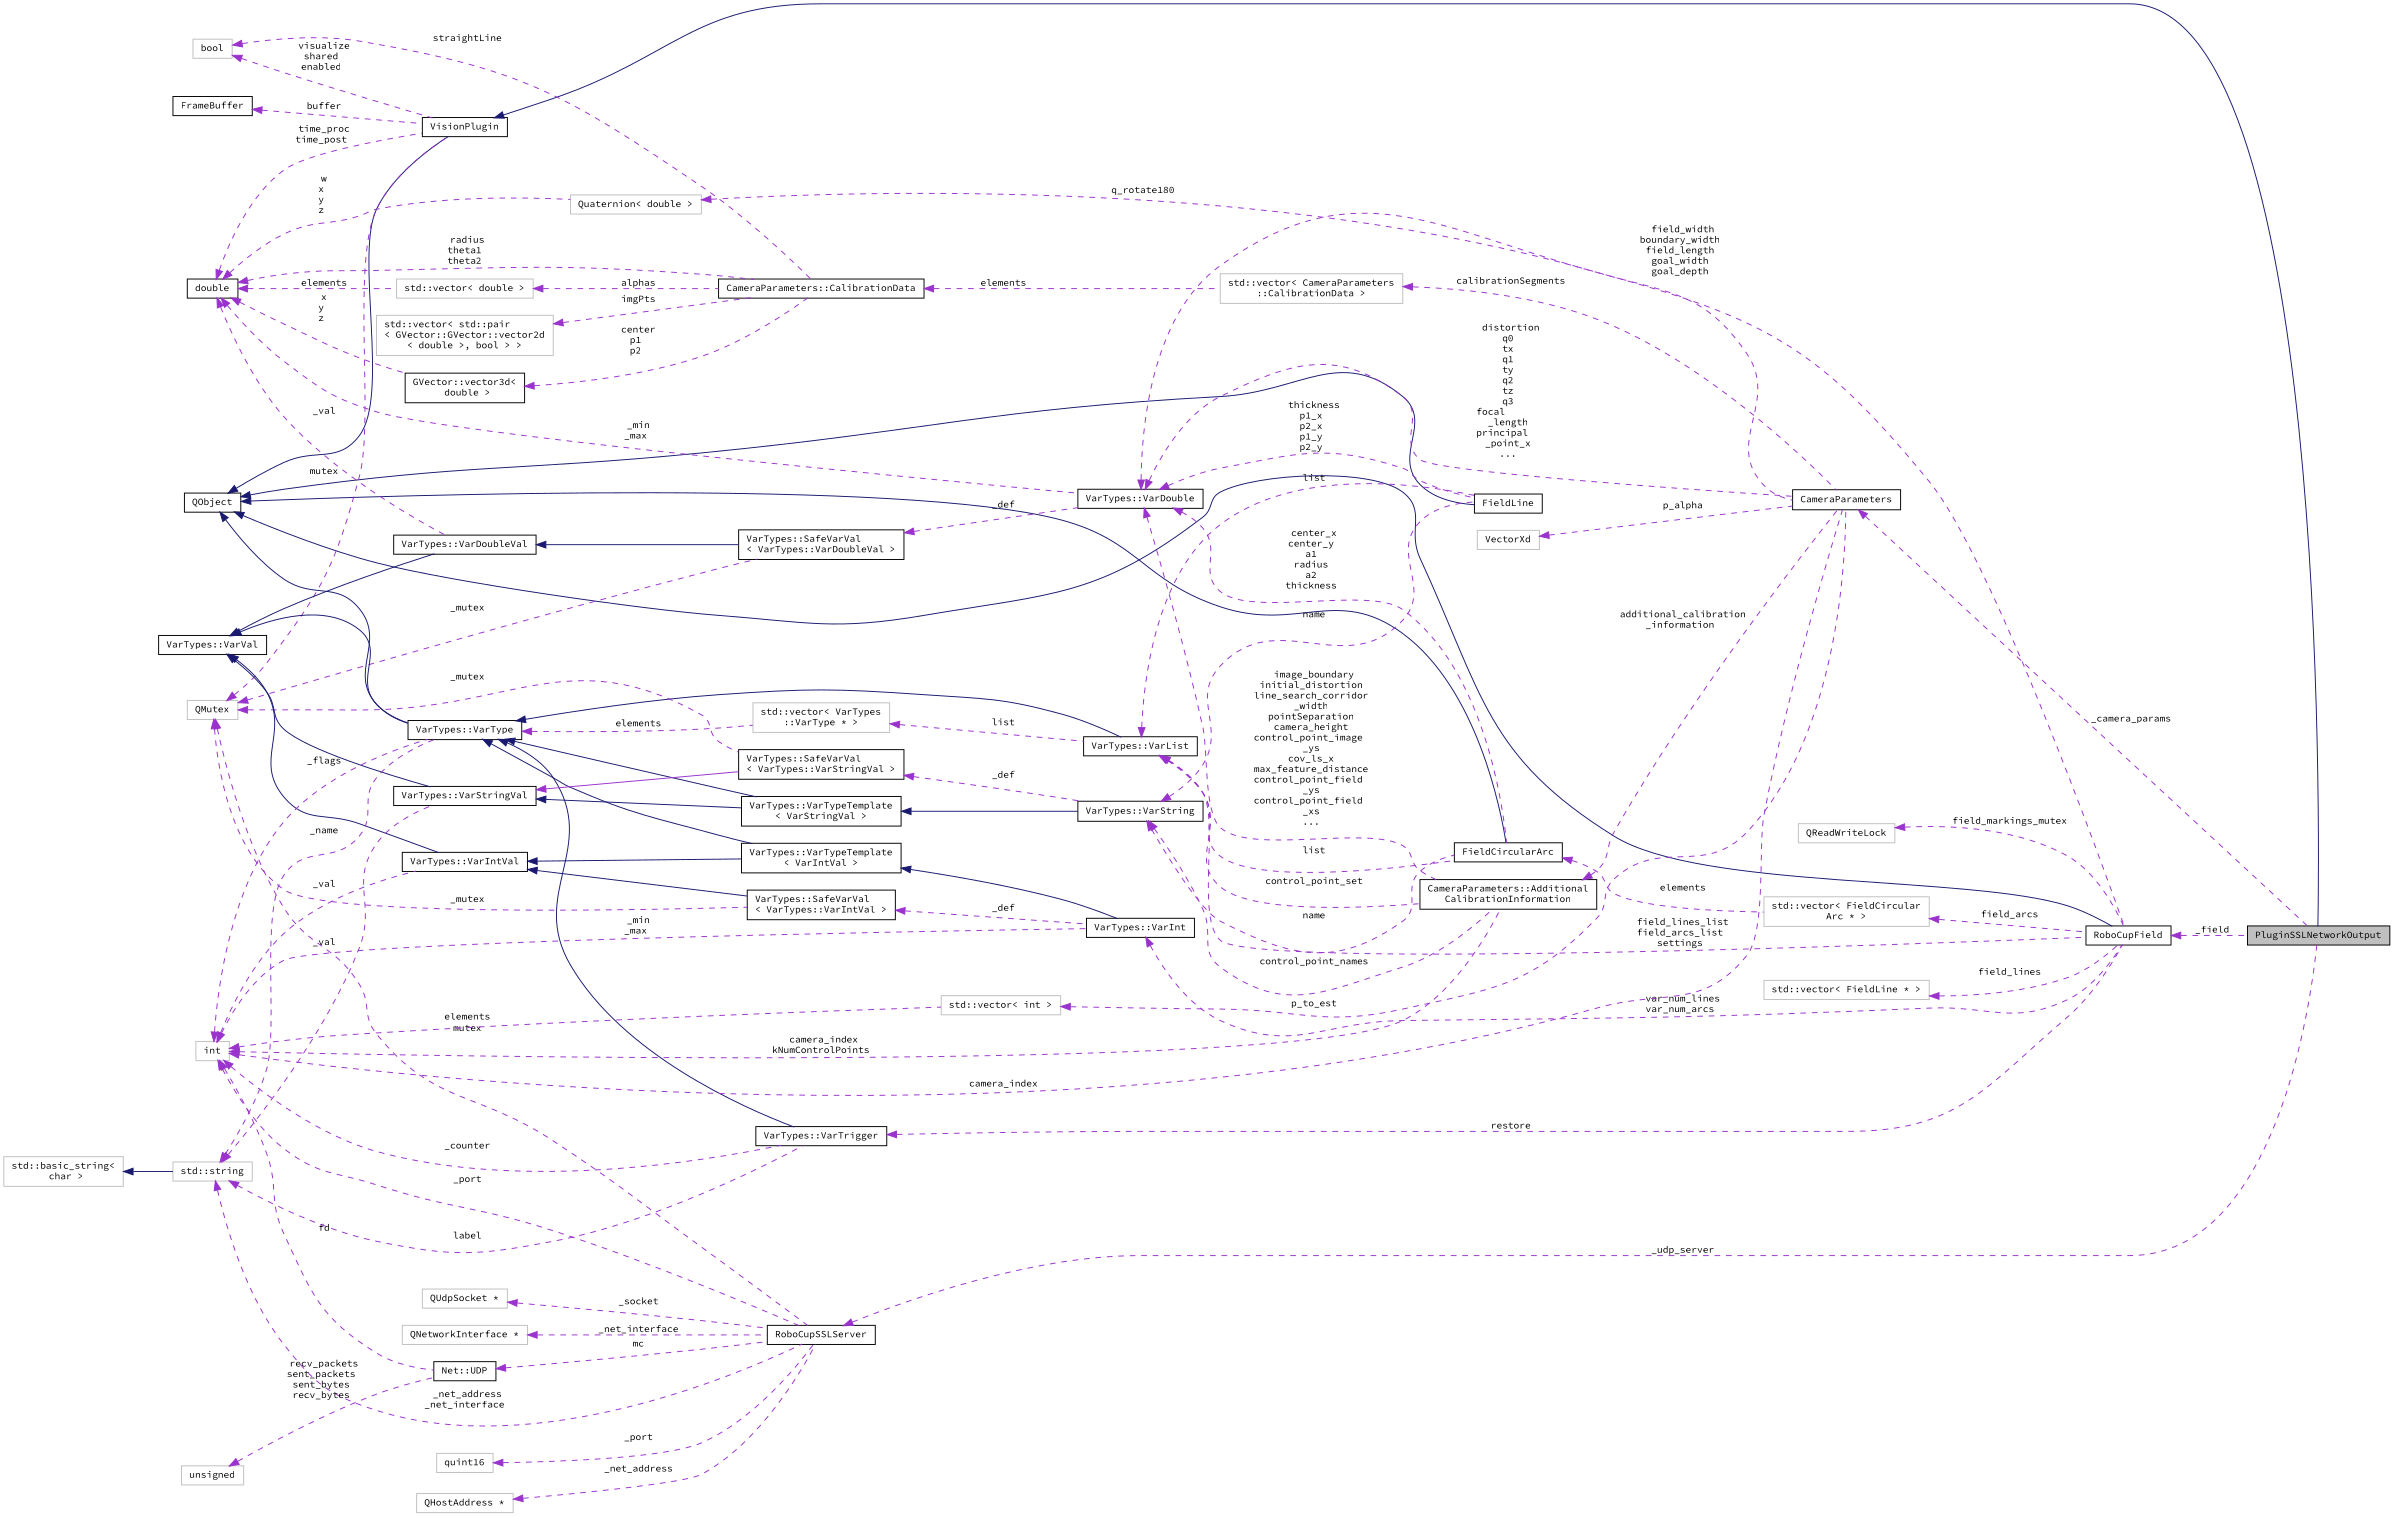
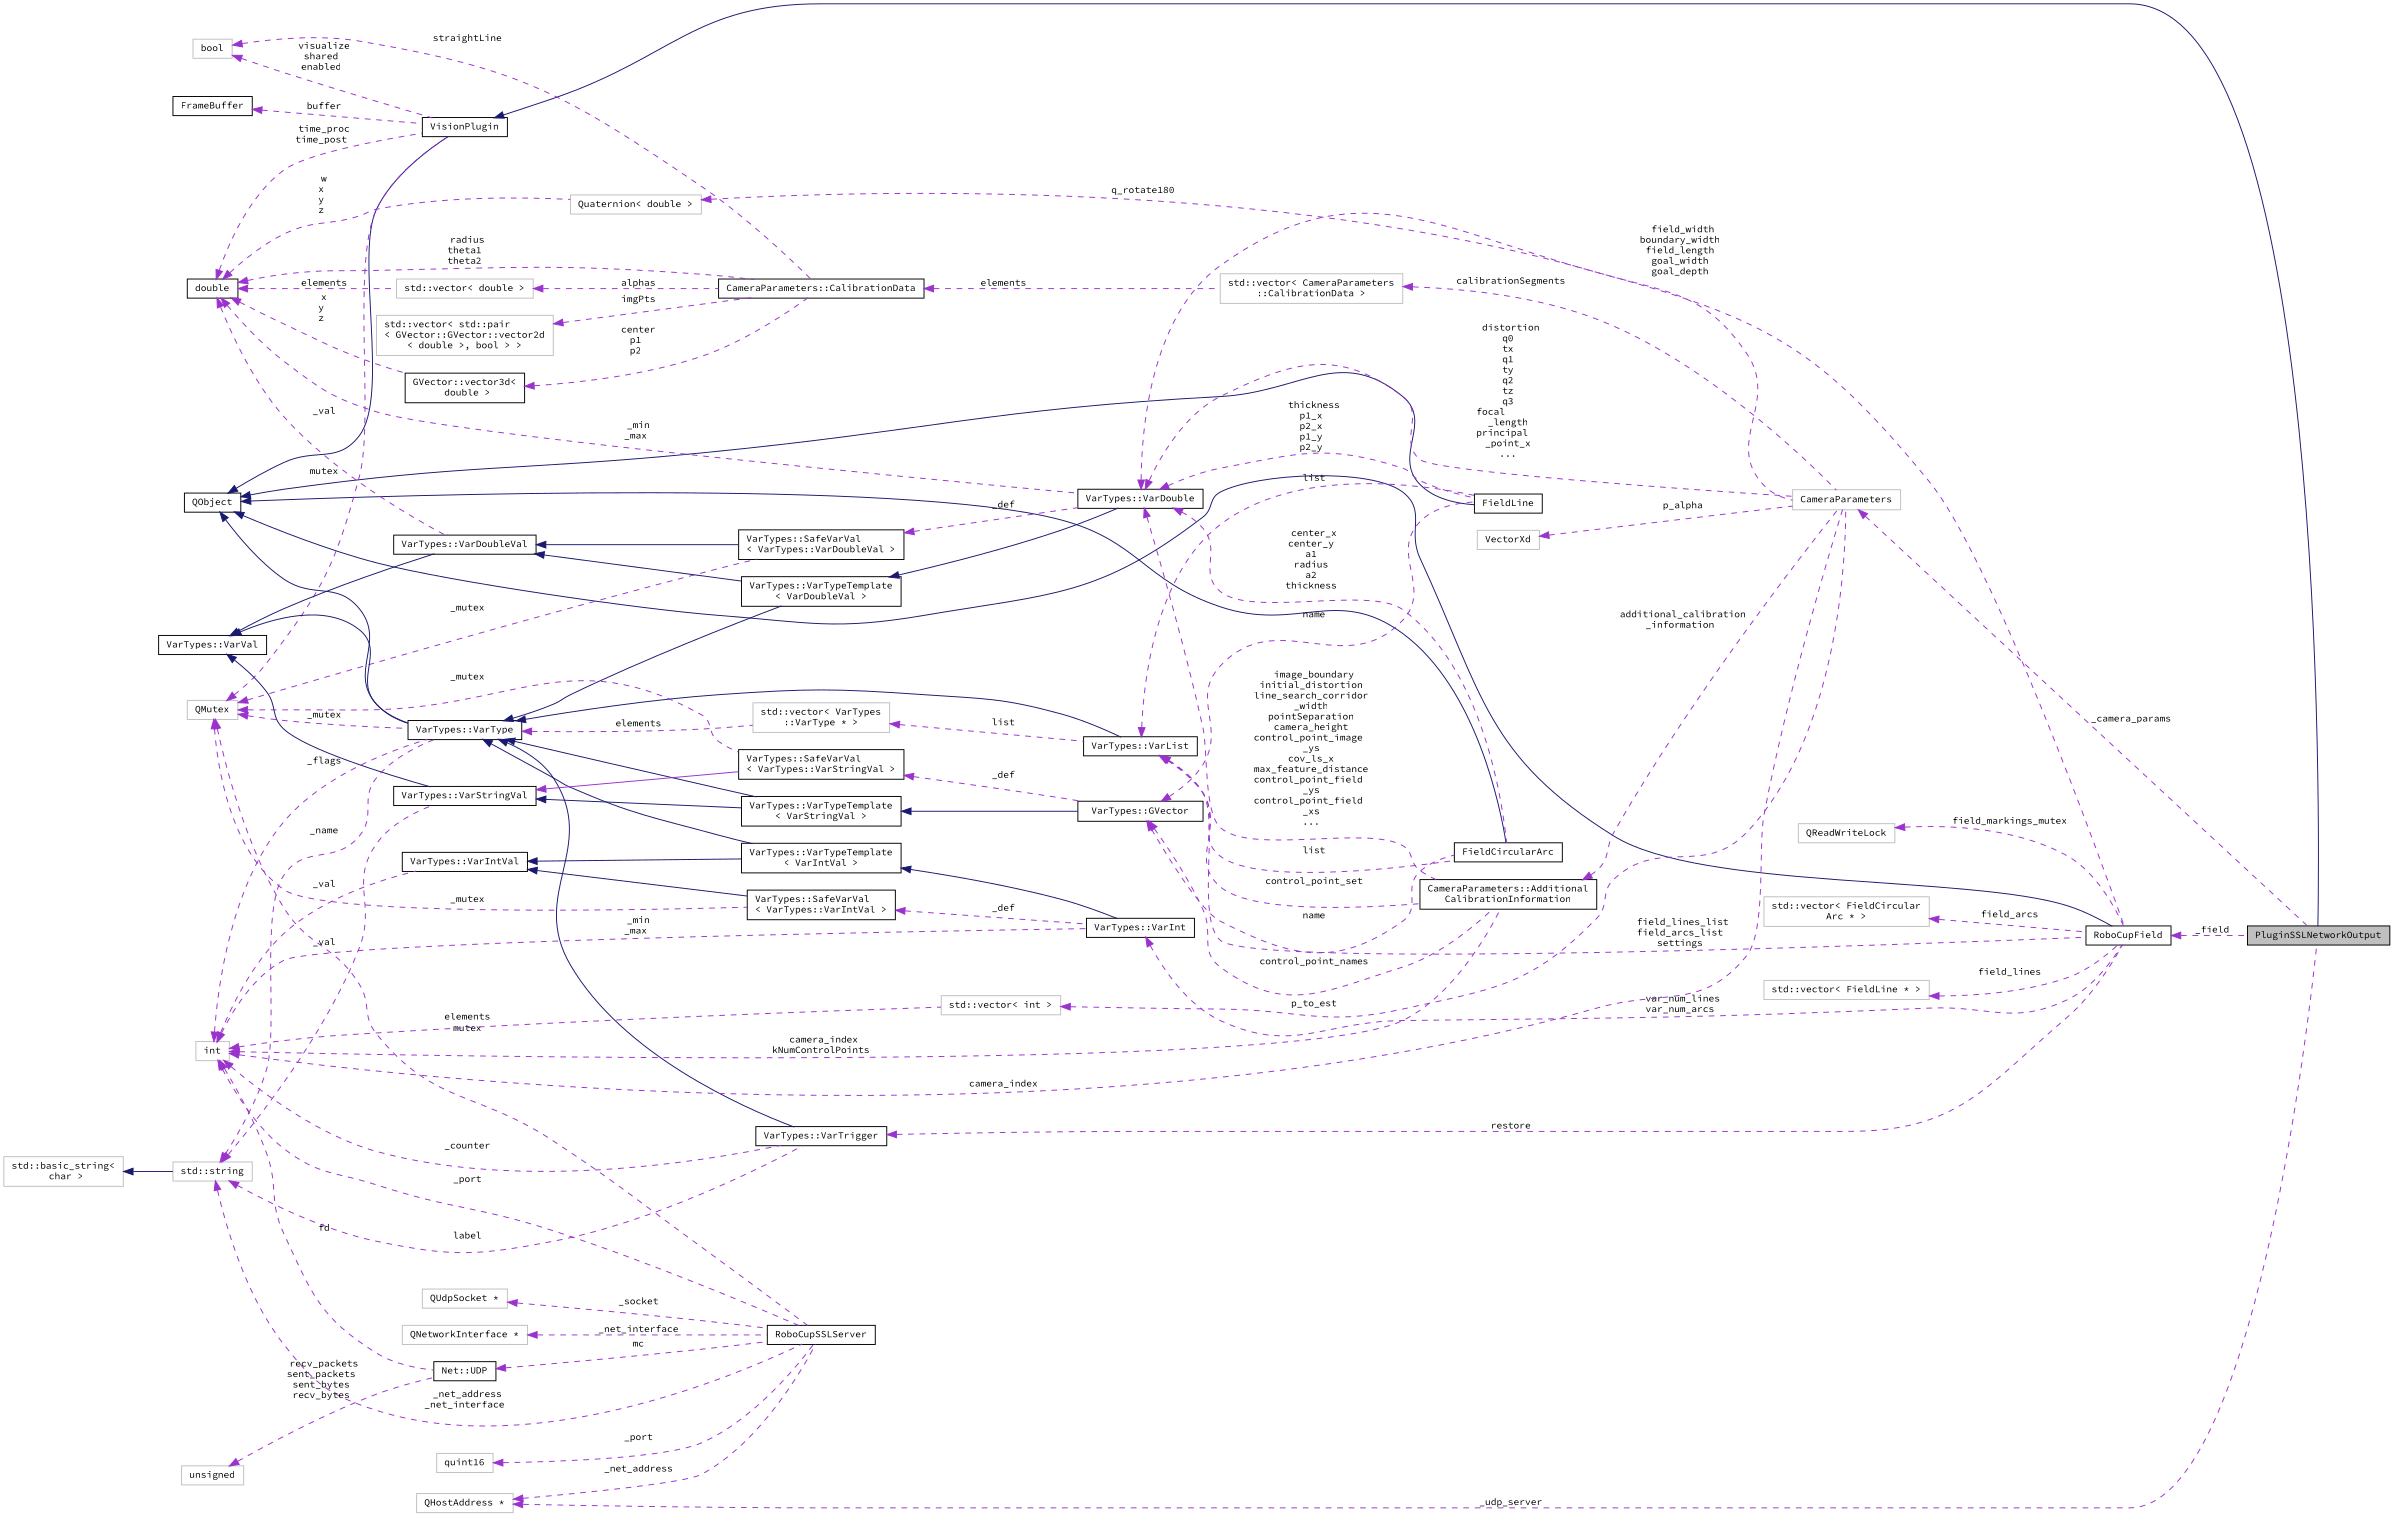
node "CameraParameters": color black -> grey75
node "VarTypes::VarTypeTemplate < VarDoubleVal >": added
edge "VarTypes::VarType" -> "QMutex": added, label "_mutex"
edge "VarTypes::VarIntVal" -> "VarTypes::VarVal": removed
node "VarTypes::VarString": label "VarTypes::VarString" -> "VarTypes::GVector"
edge "std::vector< FieldCircular Arc * >" -> "FieldCircularArc": removed, label "elements"
edge "PluginSSLNetworkOutput" -> "RoboCupSSLServer": now "PluginSSLNetworkOutput" -> "QHostAddress *"
